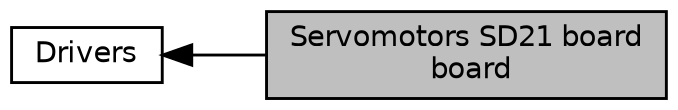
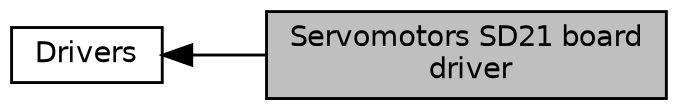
node "Servomotors SD21 board board": label "Servomotors SD21 board board" -> "Servomotors SD21 board driver"
